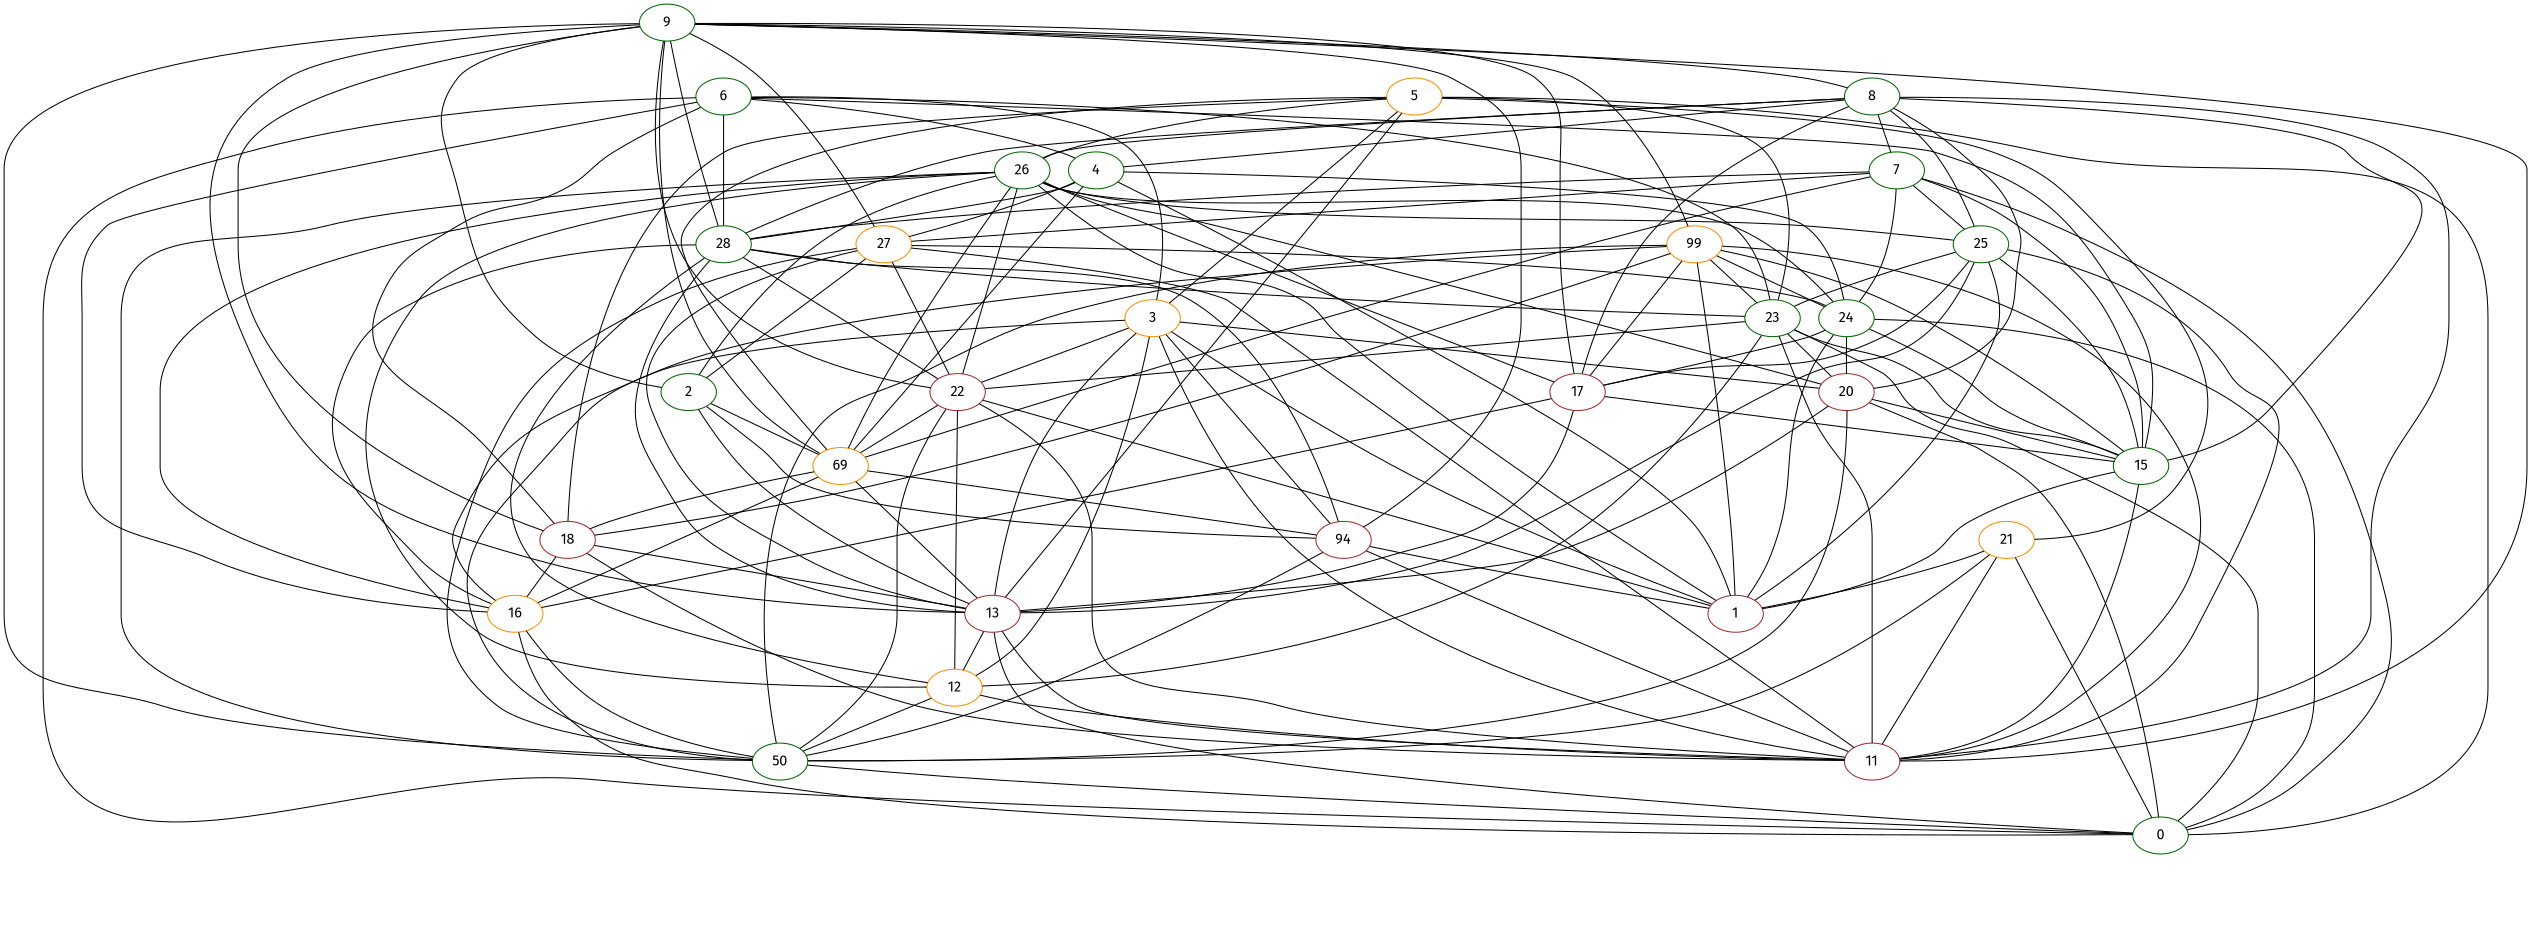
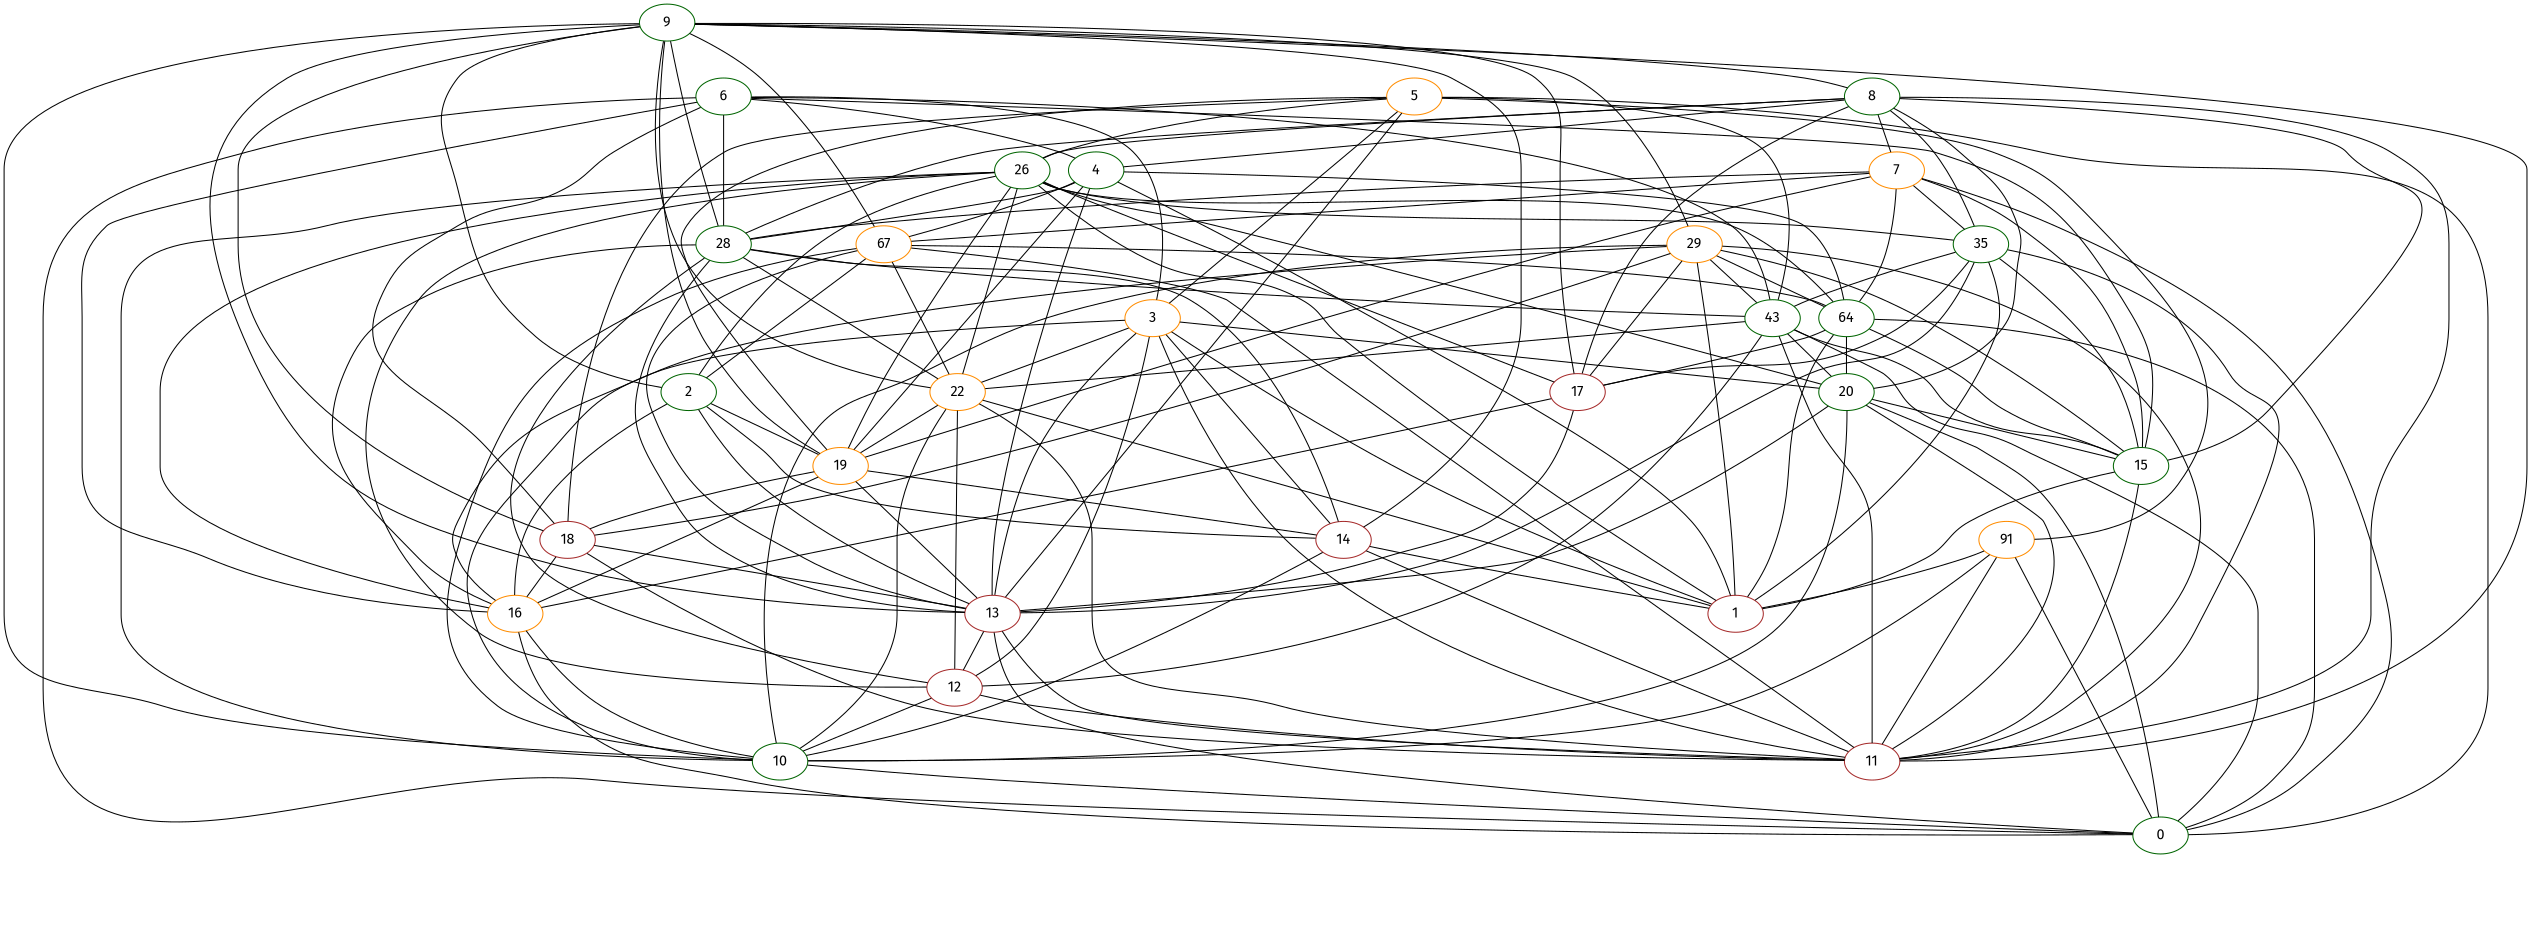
node "7": color darkgreen -> darkorange
node "27": label "27" -> "67"
node "99": label "99" -> "29"
node "25": label "25" -> "35"
node "23": label "23" -> "43"
node "24": label "24" -> "64"
edge "4" -- "13": added
node "22": color brown -> darkorange
node "20": color brown -> darkgreen
edge "17" -- "15": removed
node "69": label "69" -> "19"
edge "2" -- "16": added
node "94": label "94" -> "14"
node "21": label "21" -> "91"
edge "20" -- "11": added
node "12": color darkorange -> brown
node "50": label "50" -> "10"
